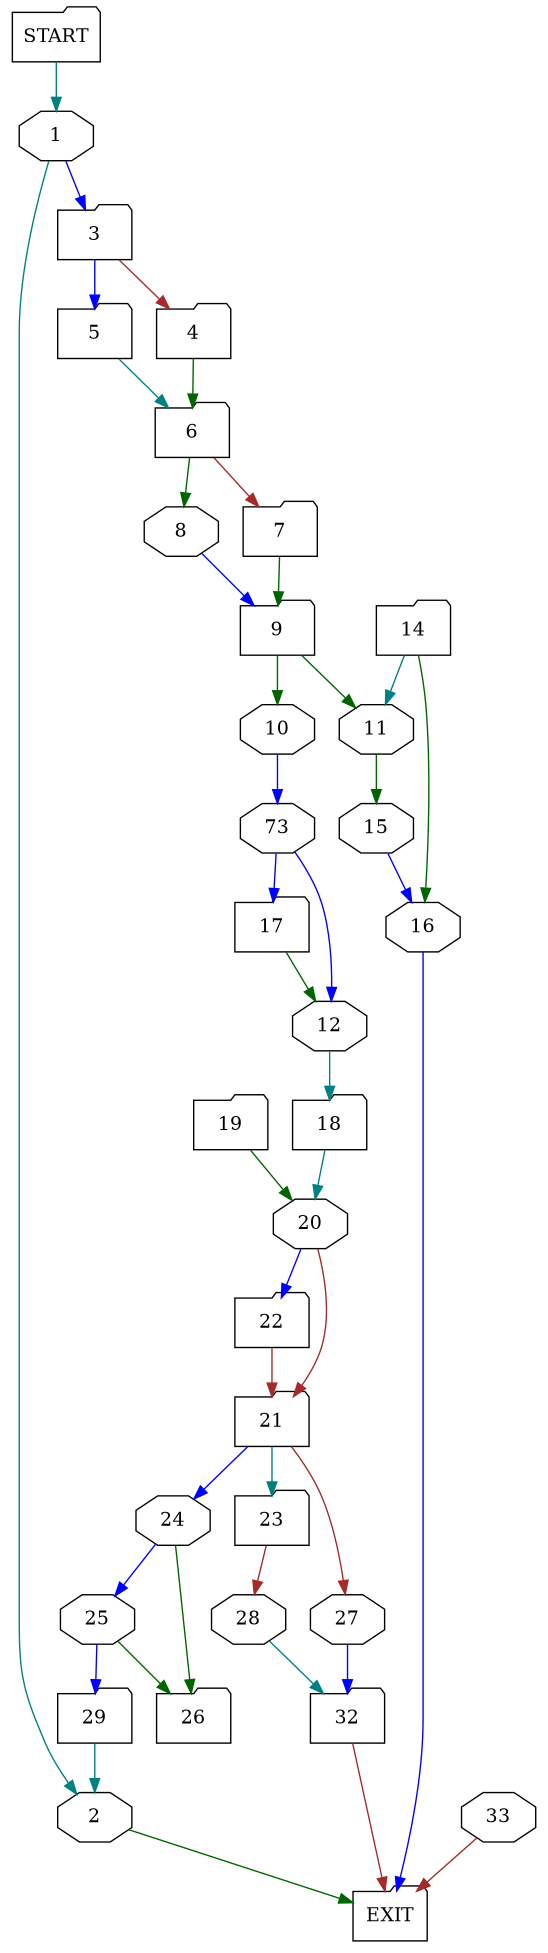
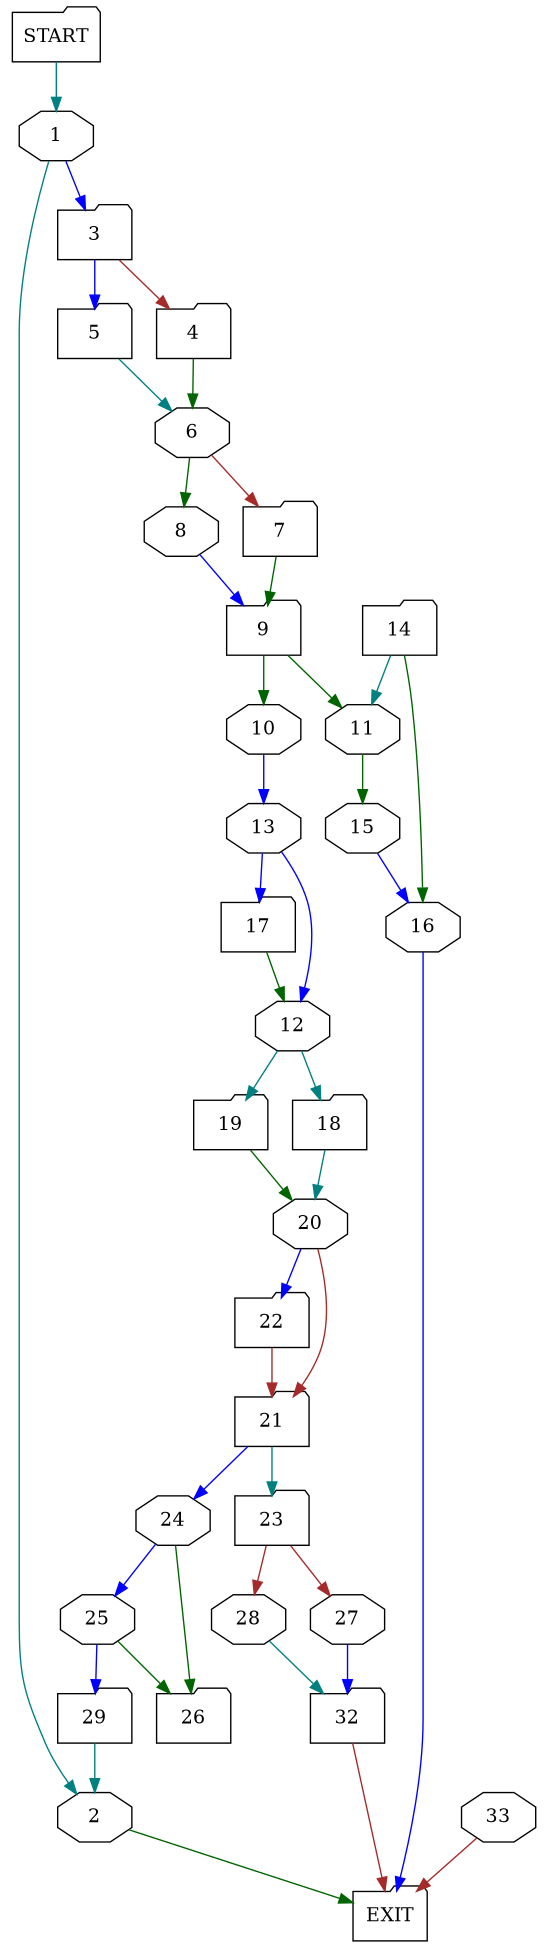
node "6": shape folder -> octagon
node "73": label "73" -> "13"
edge "12" -> "19": added
edge "21" -> "27": now "23" -> "27"
